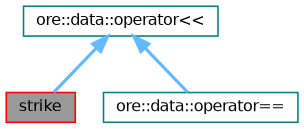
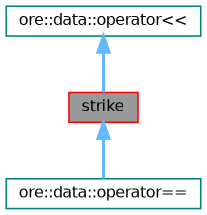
edge "ore::data::operator==" -> "ore::data::operator<<": now "ore::data::operator==" -> "strike"
